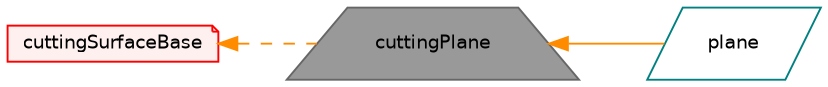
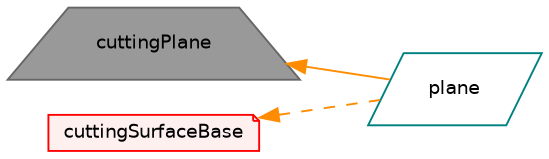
edge "cuttingPlane" -> "cuttingSurfaceBase": now "plane" -> "cuttingSurfaceBase"
